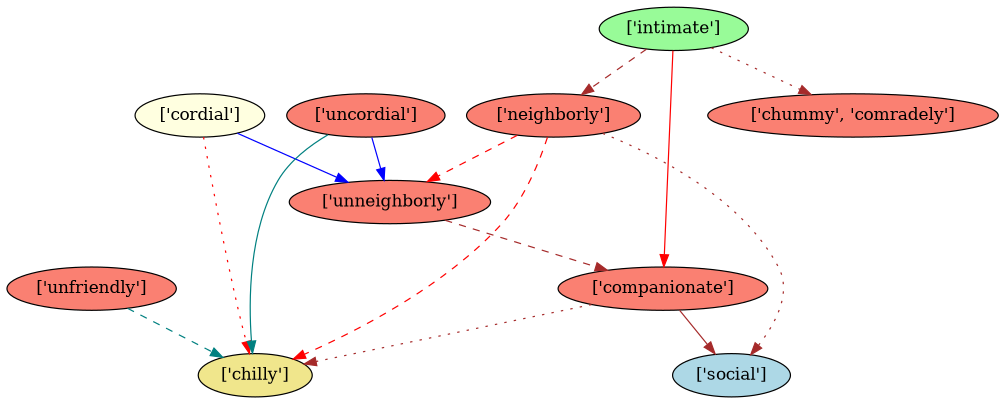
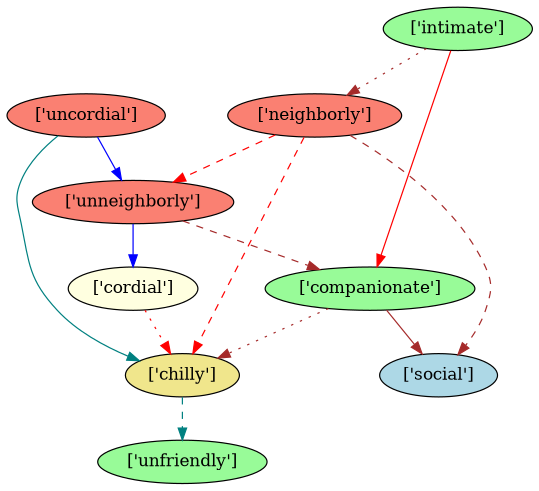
edge "['intimate']" -> "['neighborly']": style dashed -> dotted
node "['chummy', 'comradely']": removed
edge "['cordial']" -> "['unneighborly']": reversed
edge "['neighborly']" -> "['social']": style dotted -> dashed
node "['unfriendly']": fillcolor salmon -> palegreen
node "['companionate']": fillcolor salmon -> palegreen
edge "['unfriendly']" -> "['chilly']": reversed
